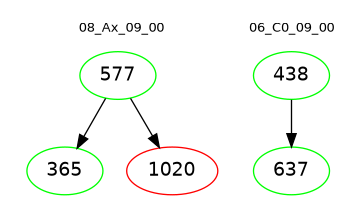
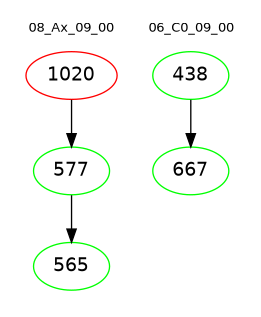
edge "577" -> "1020": reversed
node "365": label "365" -> "565"
node "637": label "637" -> "667"
